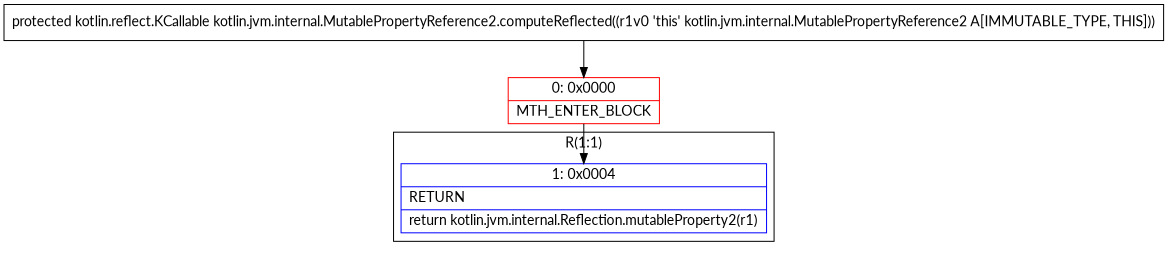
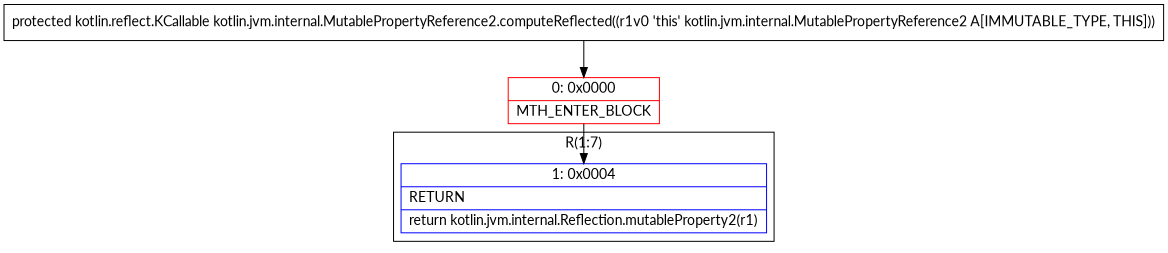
cluster "R(1:1)": label "R(1:1)" -> "R(1:7)"
